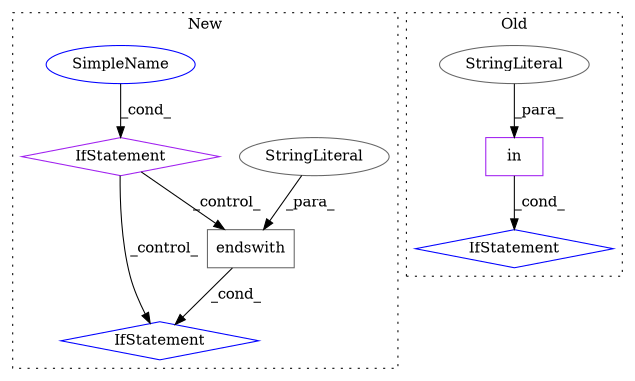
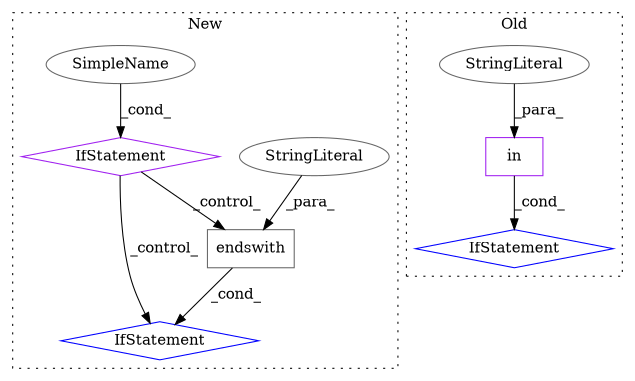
node "SimpleName": color blue -> gray40
